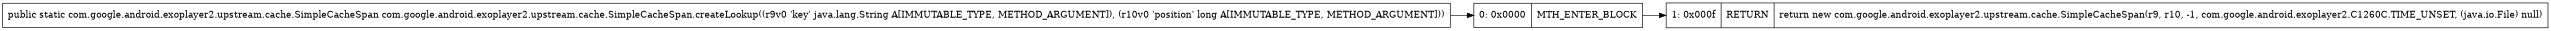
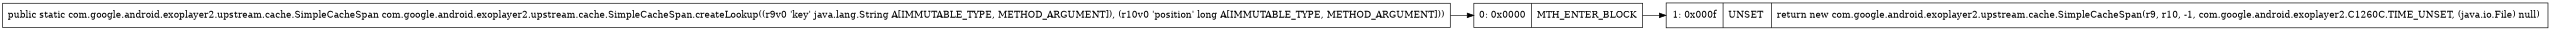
node "1: 0x000f": text "RETURN" -> "UNSET"
